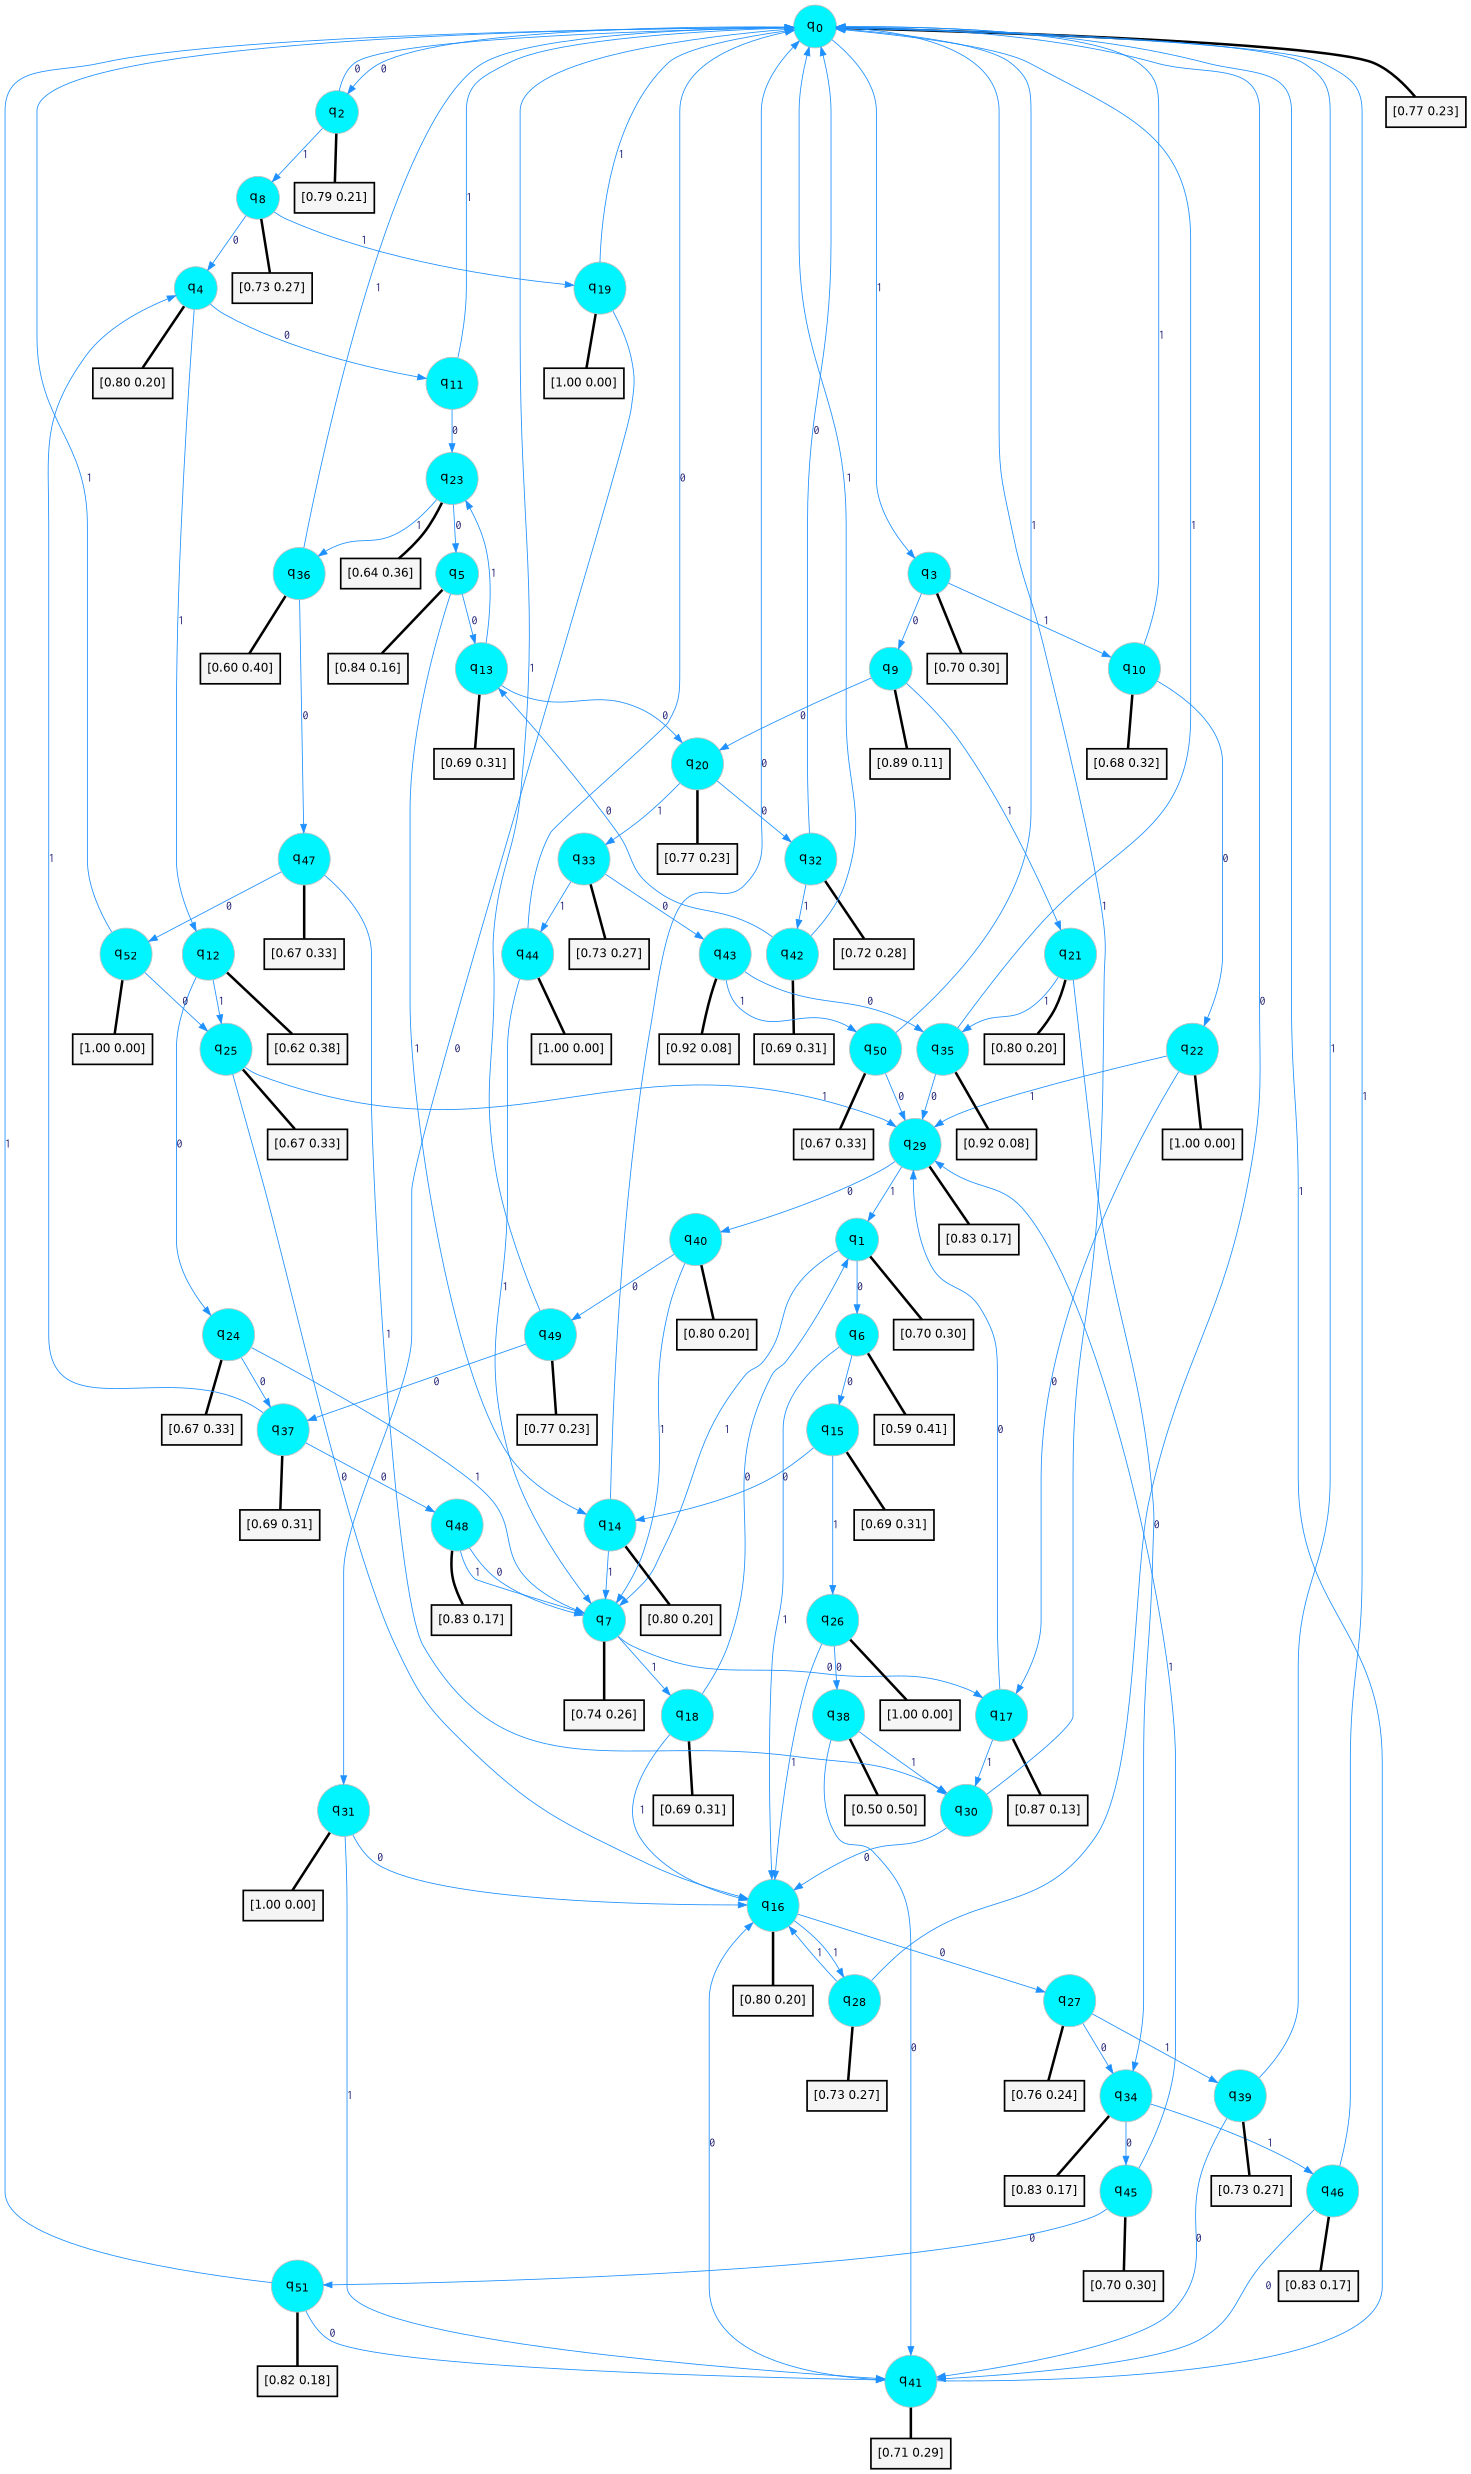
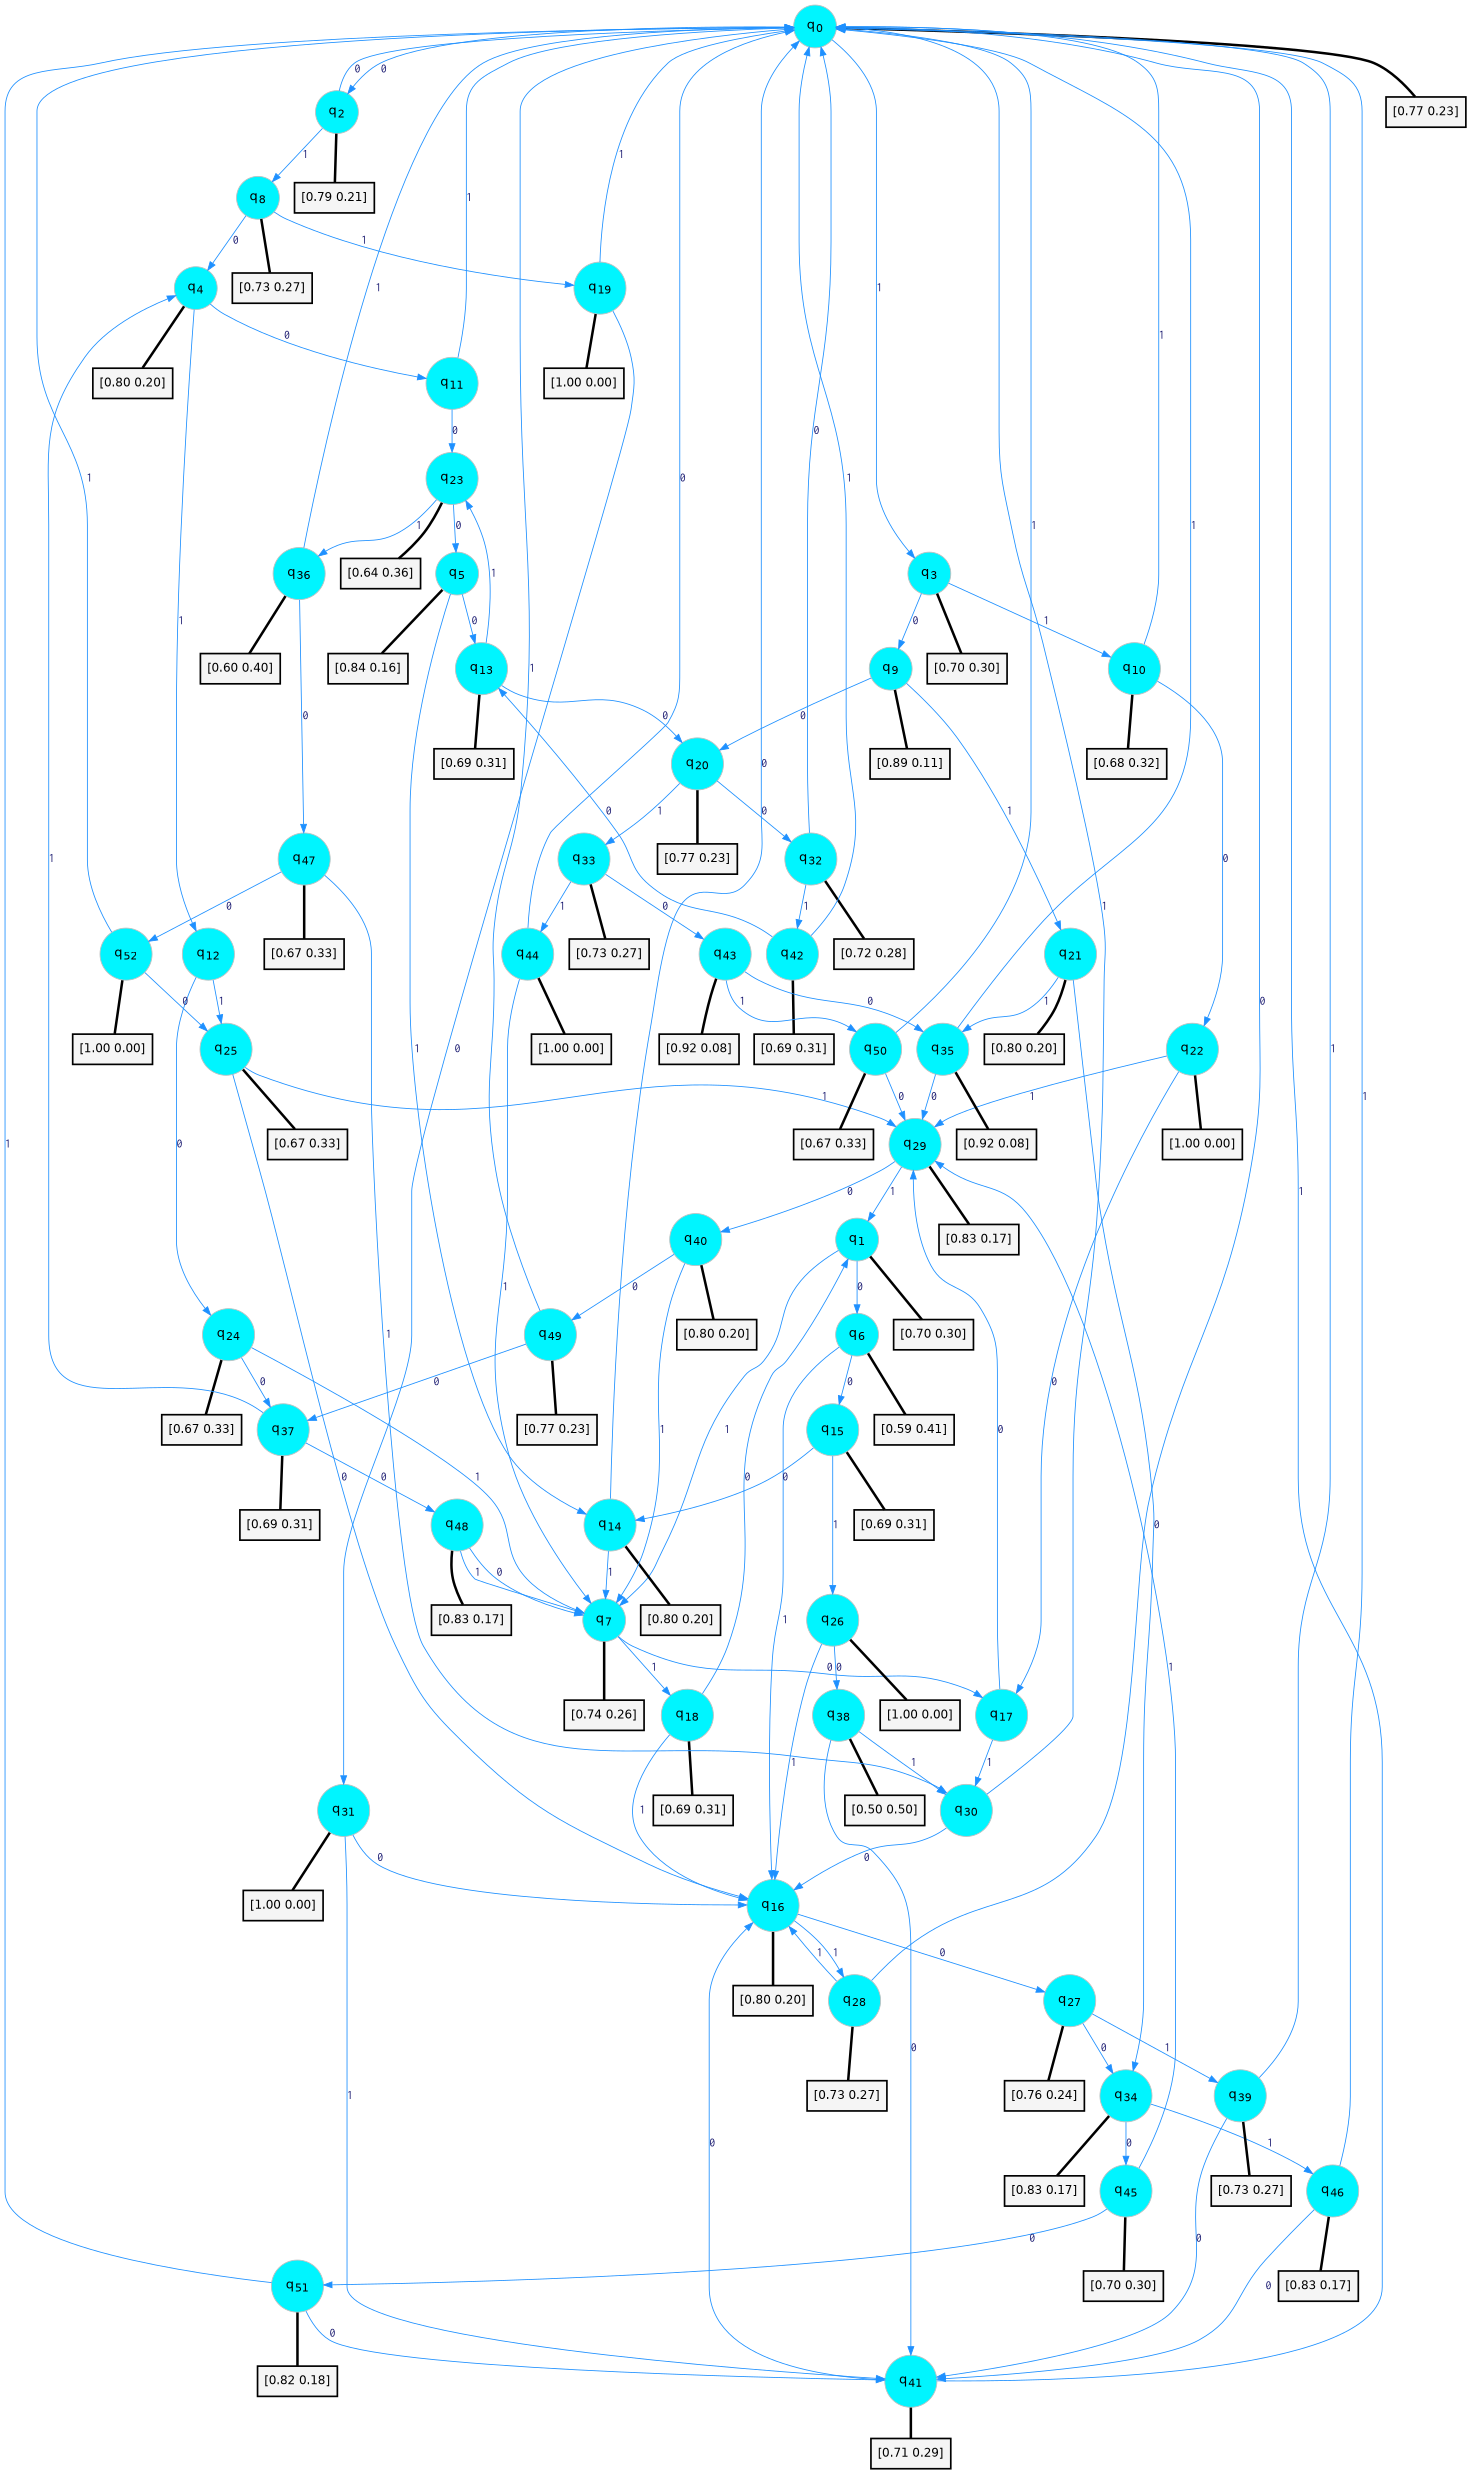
node "[0.62 0.38]": removed
node "[0.87 0.13]": removed
